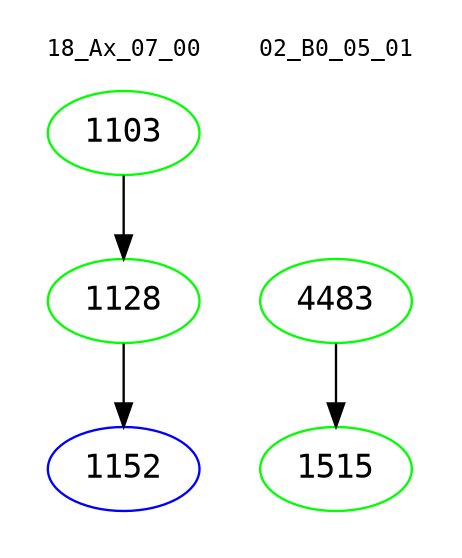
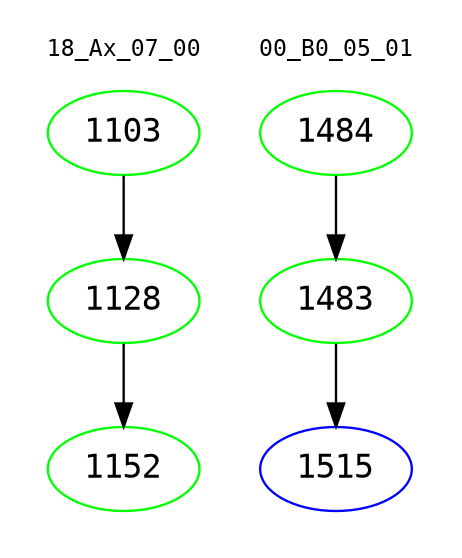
cluster "02_B0_05_01": label "02_B0_05_01" -> "00_B0_05_01"
node "1484": added
node "4483": label "4483" -> "1483"
node "1152": color blue -> green
node "1515": color green -> blue
